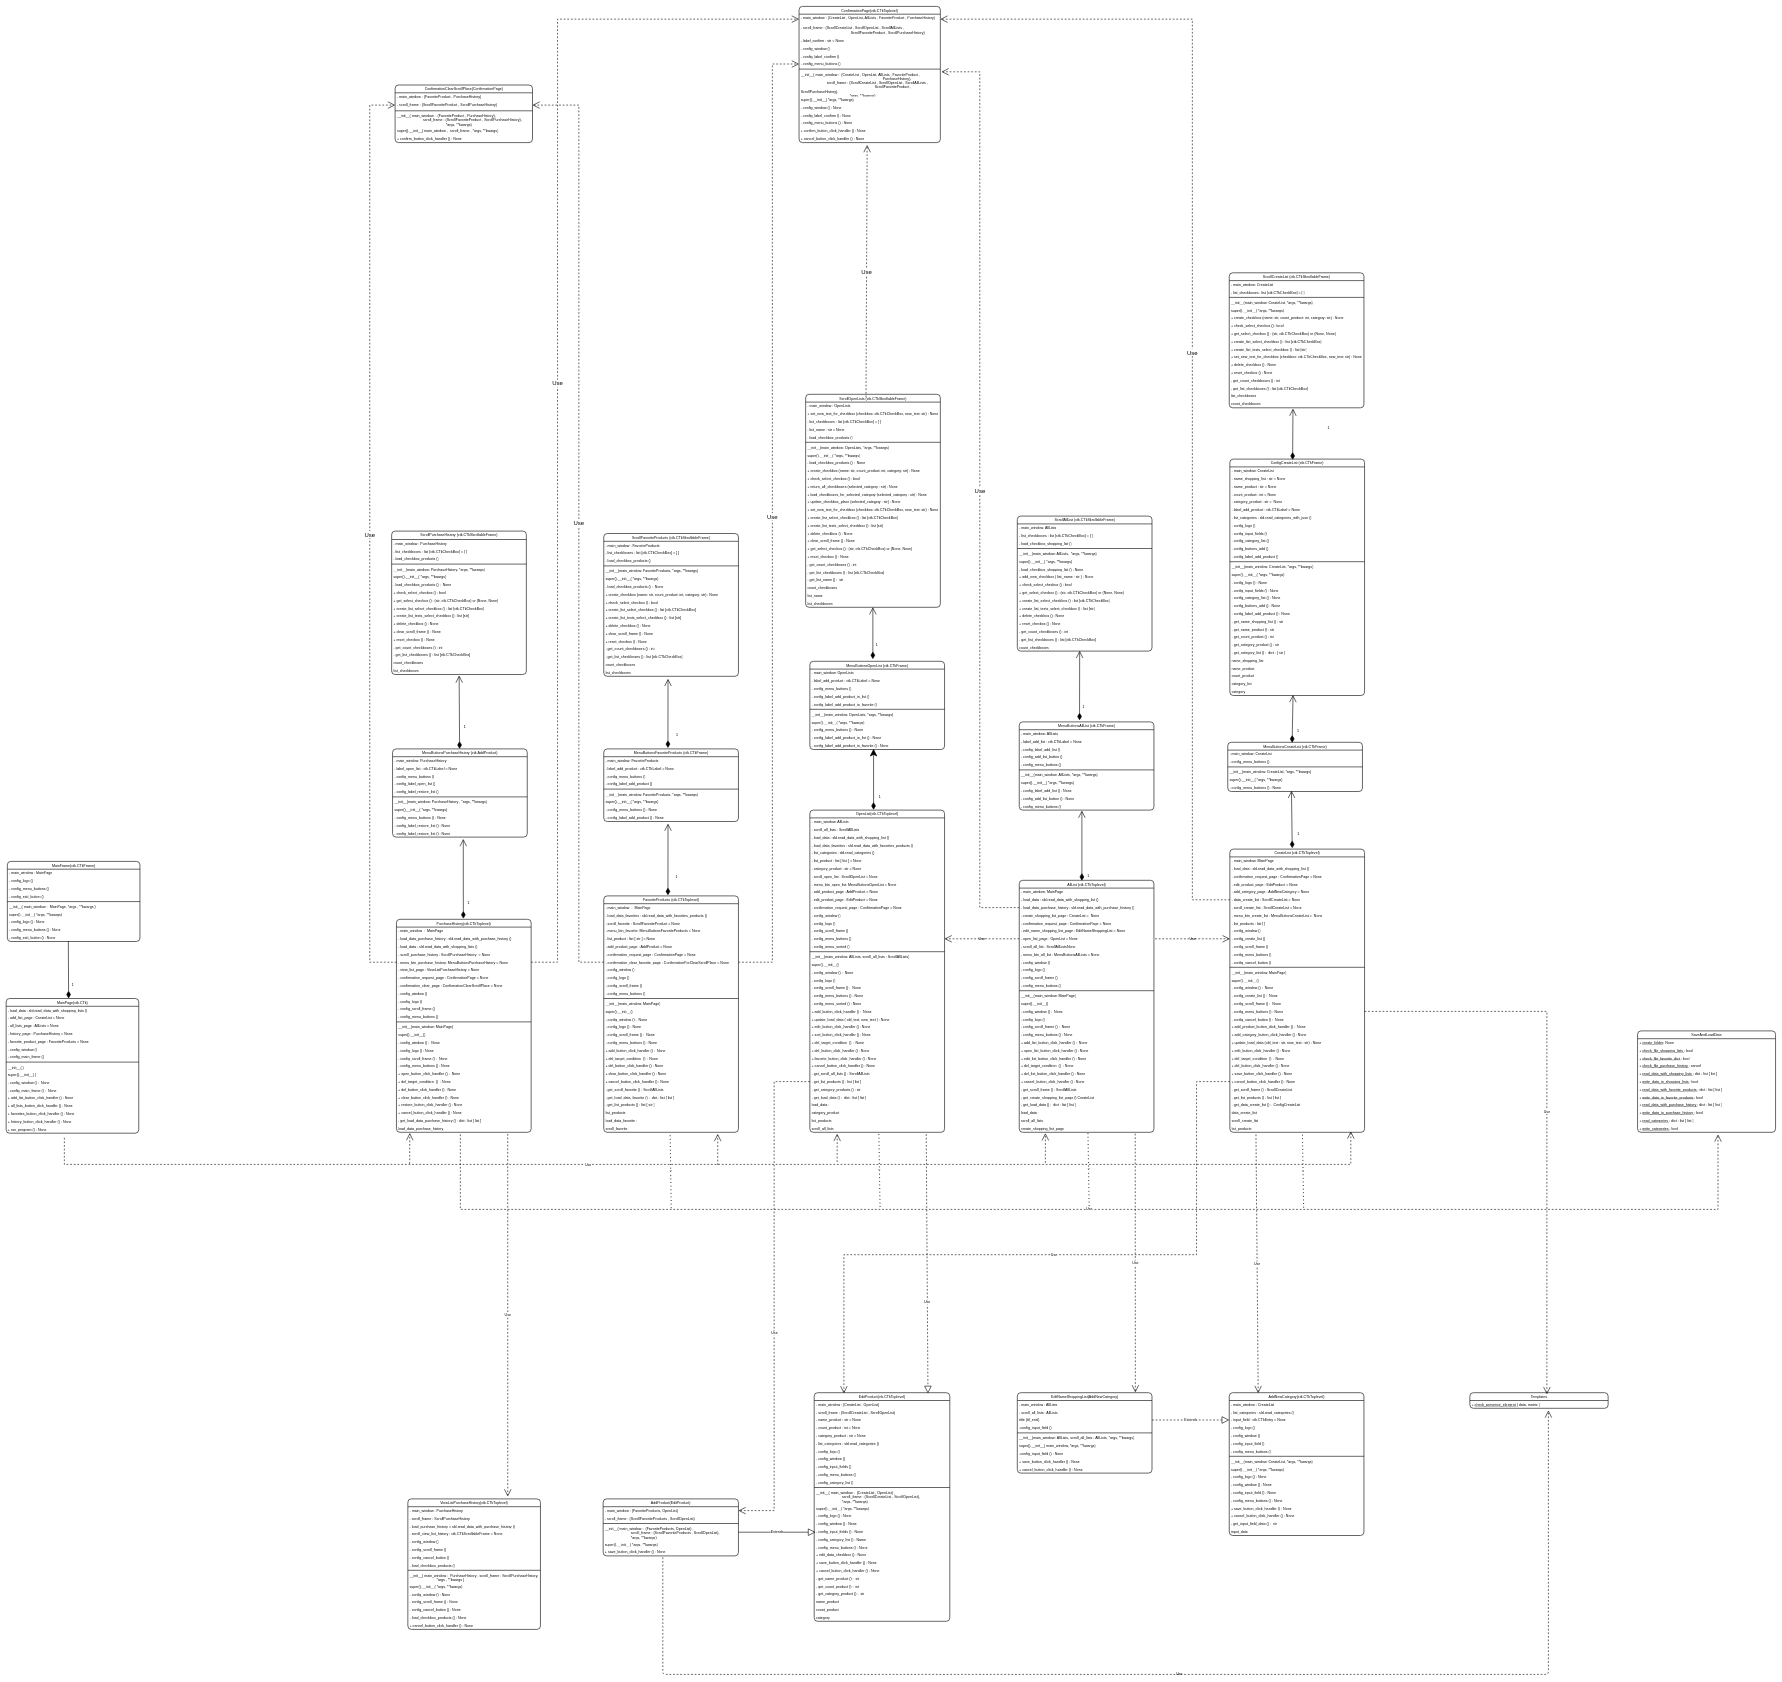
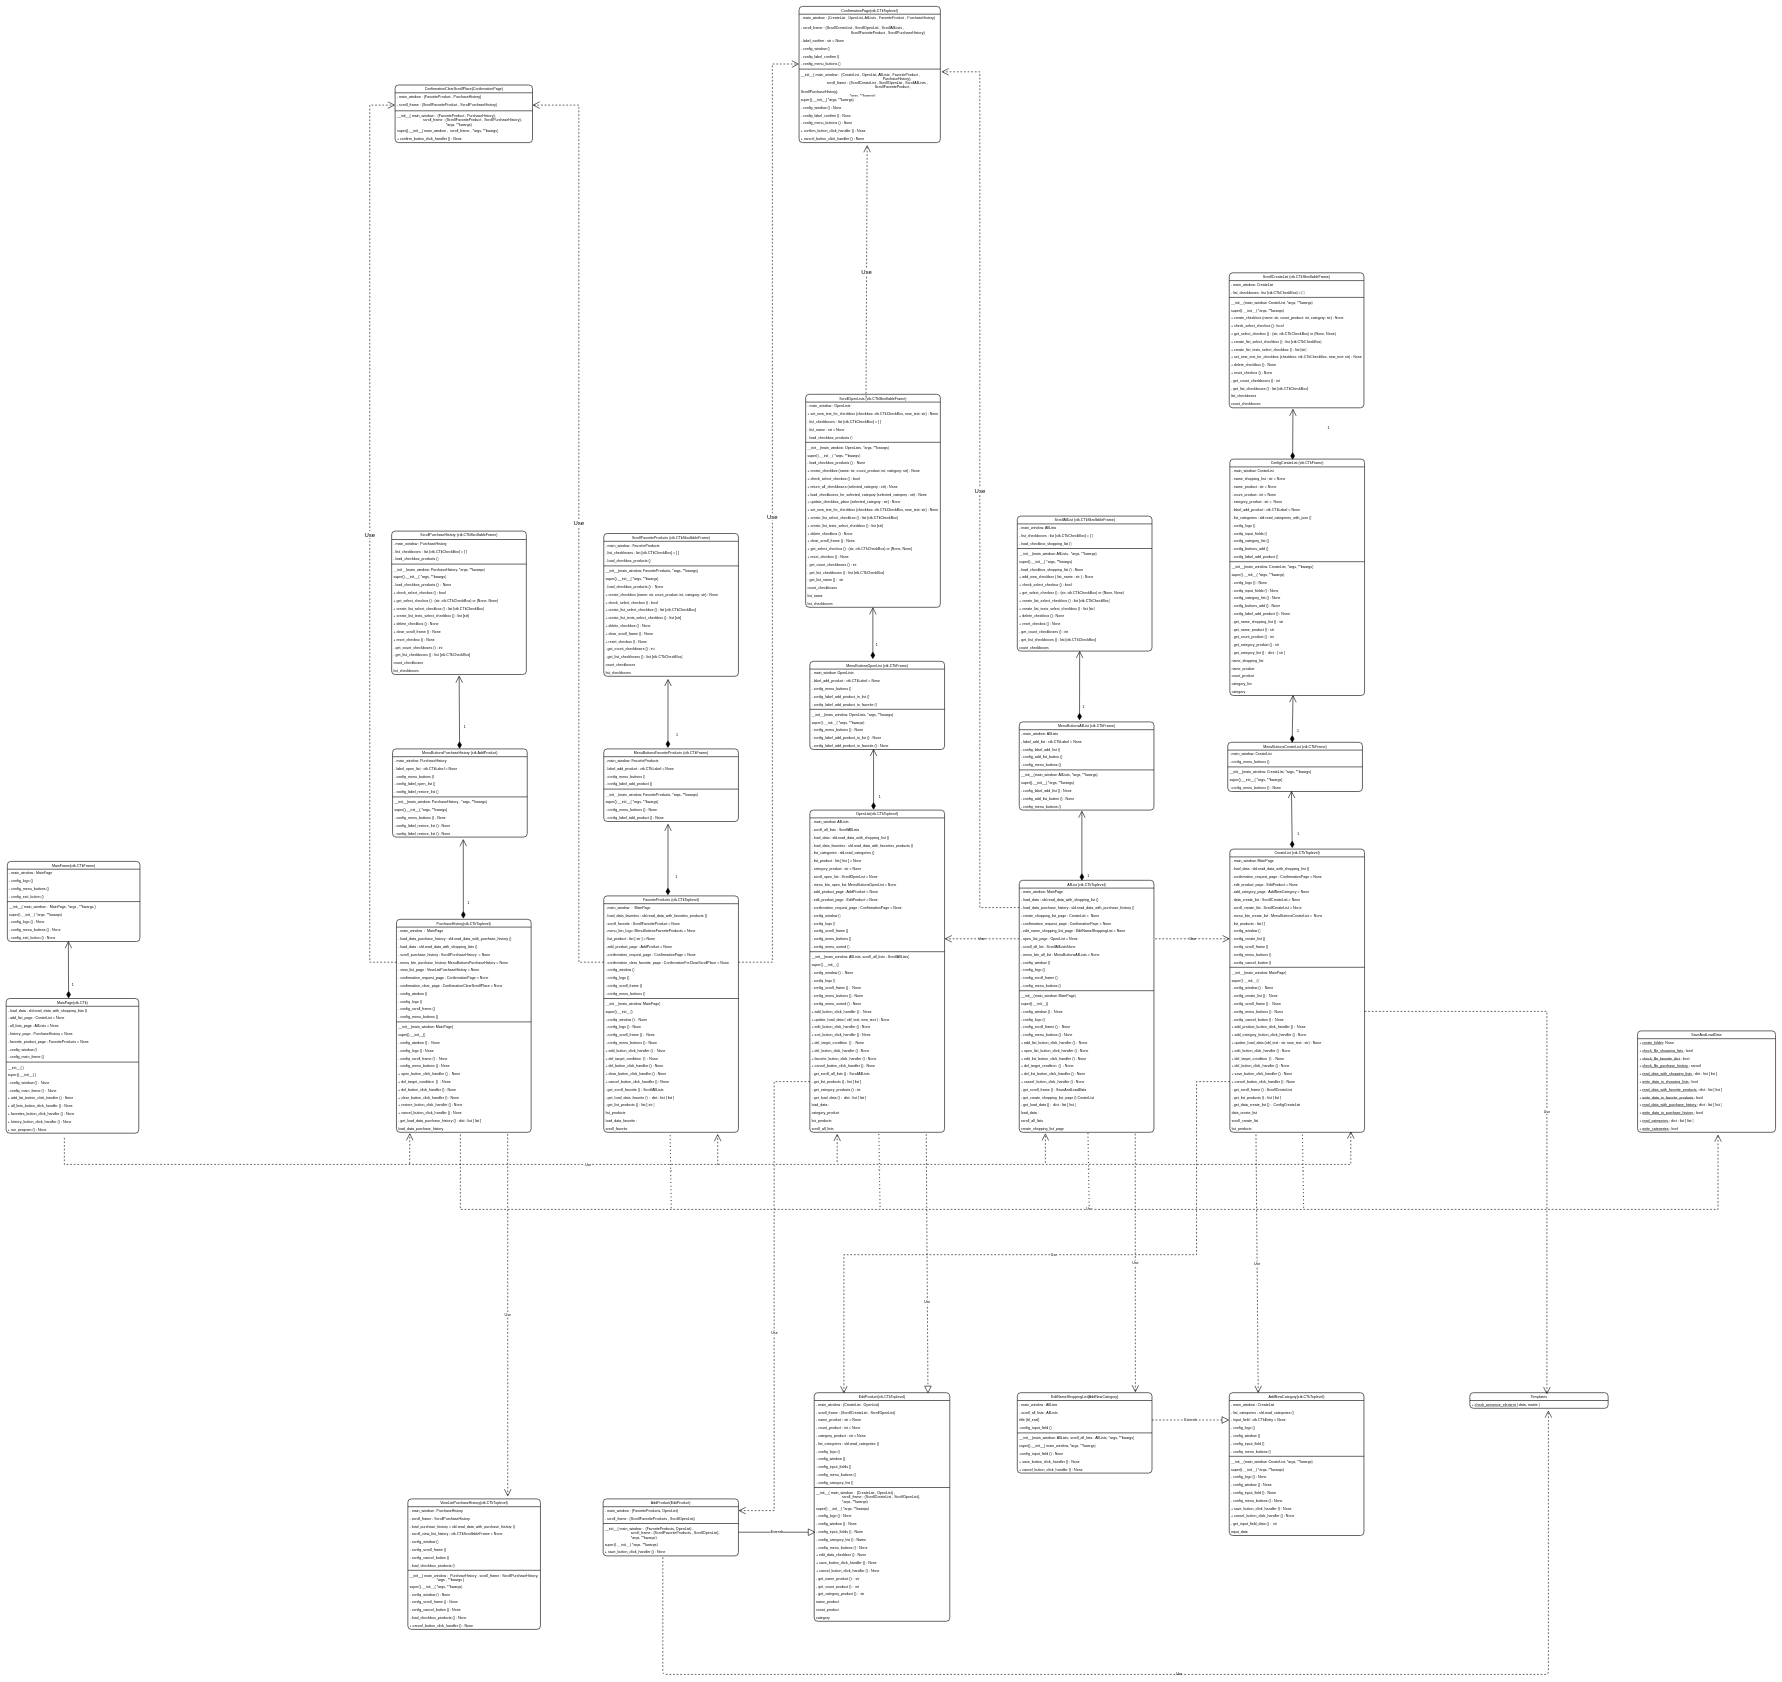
edge "- data_create_list : ScrollCreateList = None" -> "- main_window : (CreateList , OpenList, AllLists , FavoriteProduct , PurchaseHistory)": removed, label "Use"
edge "- menu_btn_purchase_history: MenuButtonsPurchaseHistory = None" -> "- main_window : (CreateList , OpenList, AllLists , FavoriteProduct , PurchaseHistory)": removed, label "Use"
edge "- config_label_add_product_in_favorite () : None" -- "OpenList(ctk.CTkToplevel)": arrowhead classic -> open
node "- menu_btn_favorite: MenuButtonsFavoriteProducts = None": label "- menu_btn_favorite: MenuButtonsFavoriteProducts = None" -> "- menu_btn_logo: MenuButtonsFavoriteProducts = None"
edge "- config_exit_button () : None" -> "MainPage(ctk.CTk)": arrowhead none -> open
node "- get_scroll_frame () : ScrollAllLists": label "- get_scroll_frame () : ScrollAllLists" -> "- get_scroll_frame () : SaveAndLoadData"
